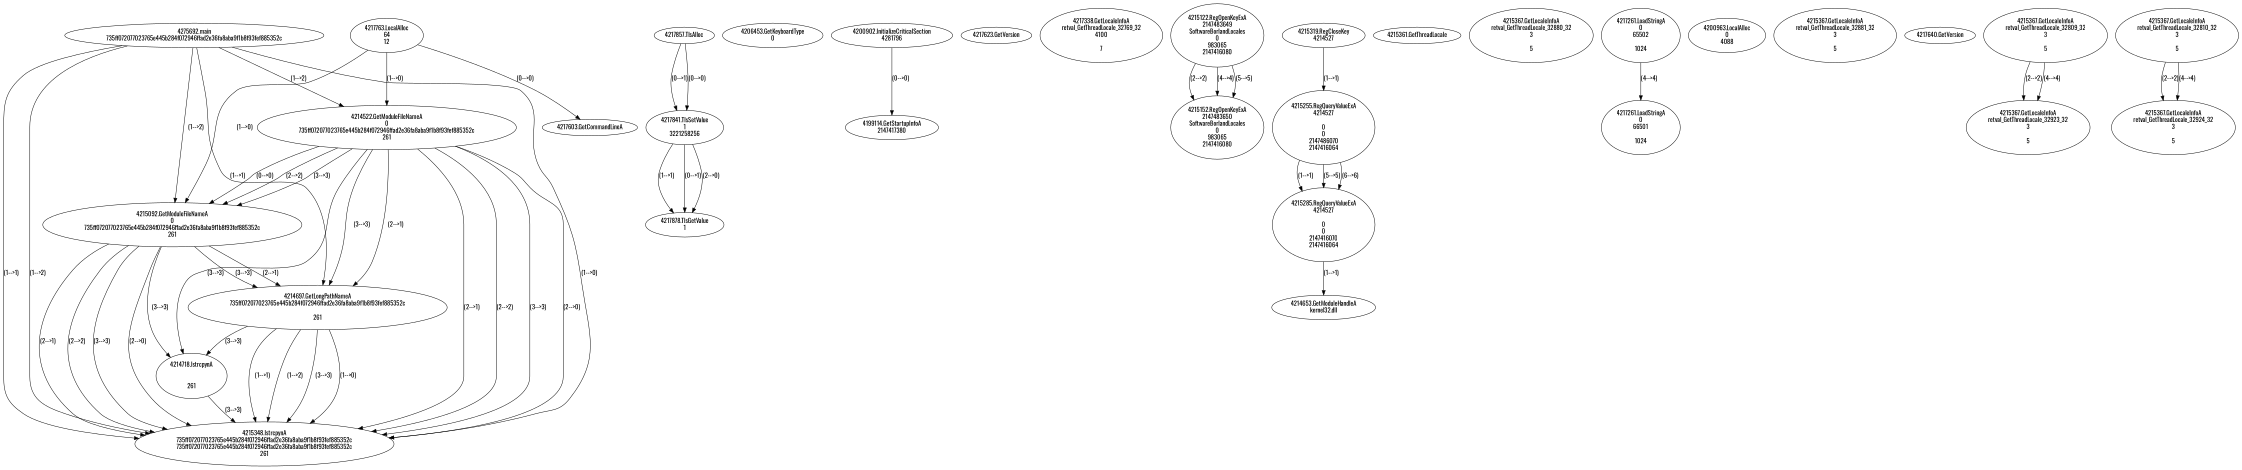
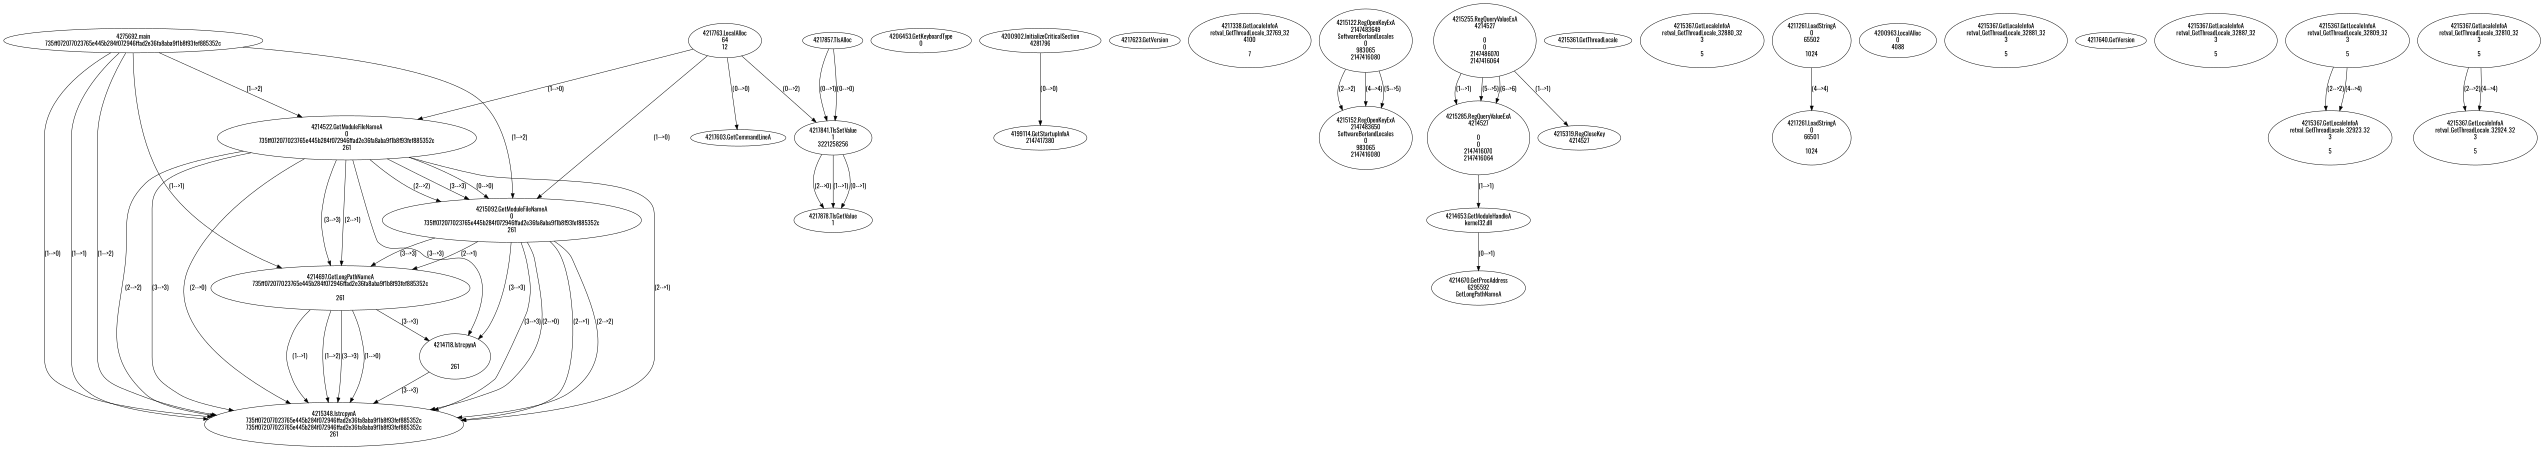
node "4215367.GetLocaleInfoA retval_GetThreadLocale_32887_32 3 5": added
edge "4215319.RegCloseKey 4214527" -> "4215255.RegQueryValueExA 4214527 0 0 2147486070 2147416064": reversed
edge "4217763.LocalAlloc 64 12" -> "4217841.TlsSetValue 1 3221258256": added, label "(0-->2)"
node "4214670.GetProcAddress 6295592 GetLongPathNameA": added
